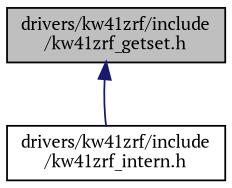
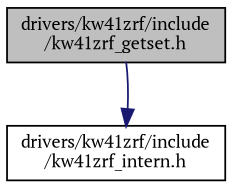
edge "drivers/kw41zrf/include /kw41zrf_intern.h" -> "drivers/kw41zrf/include /kw41zrf_getset.h": reversed
